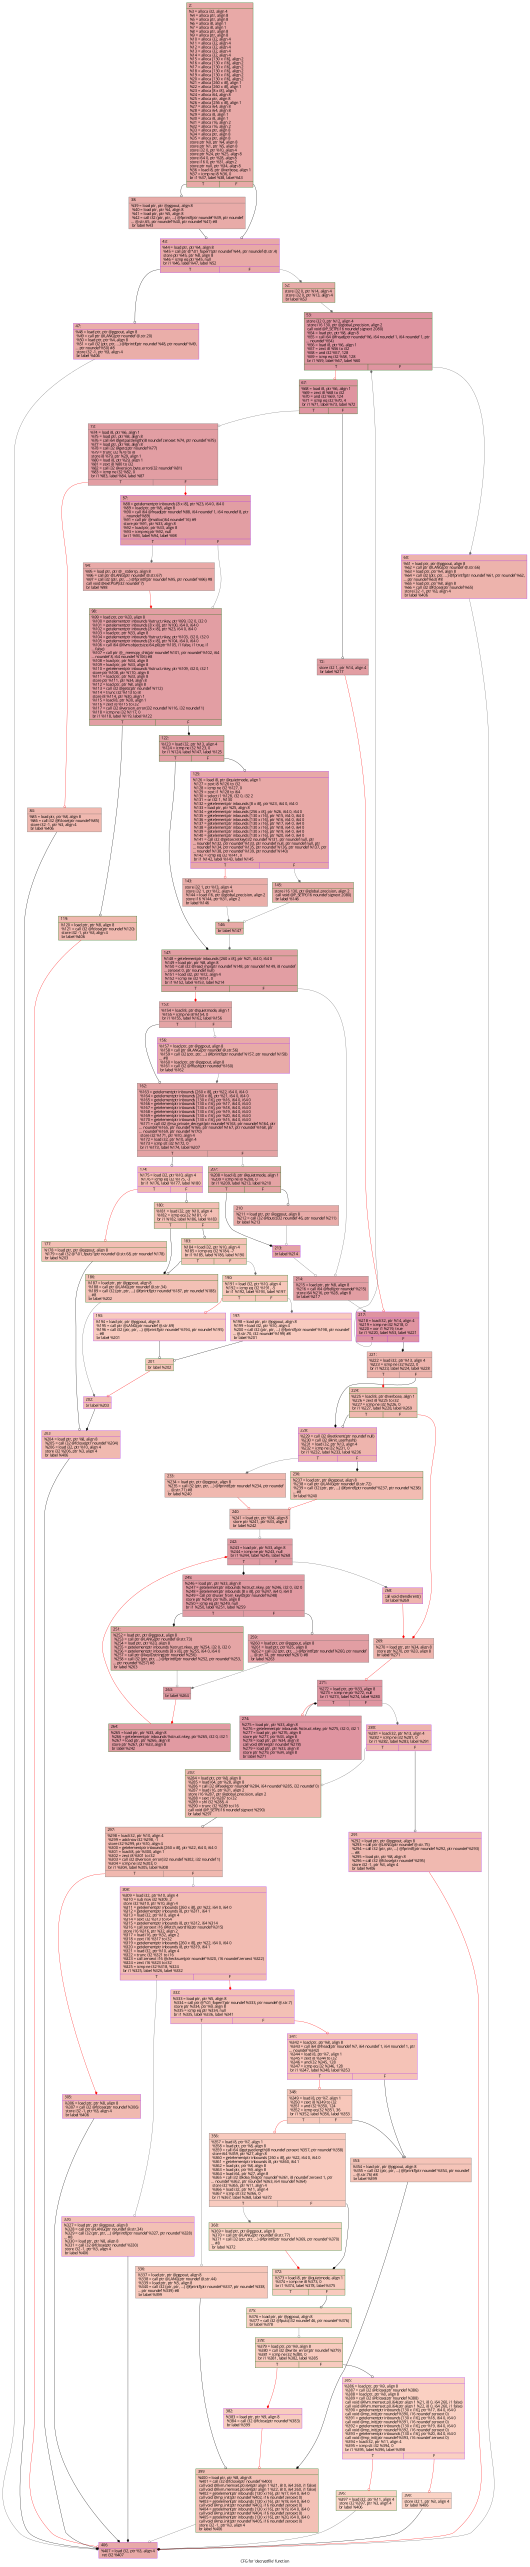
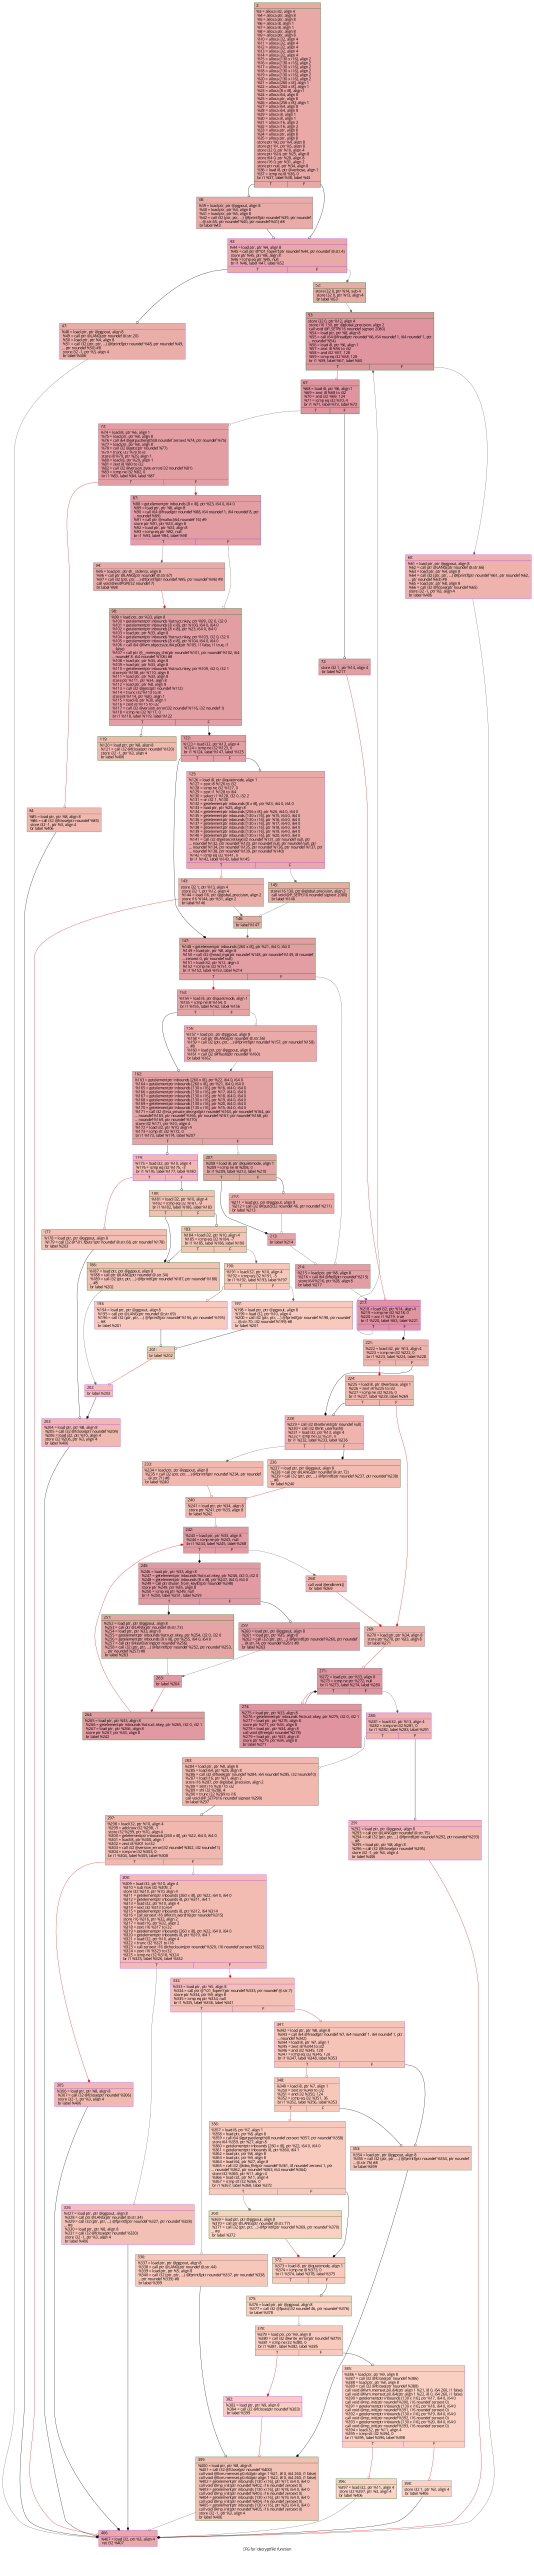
node "52:": text "store i32 0, ptr %14, align 4" -> "store i32 0, ptr %14, sub 4"
edge "119:" -> "406:": now "143:" -> "406:"
node "378:": color darkgreen -> gray40
